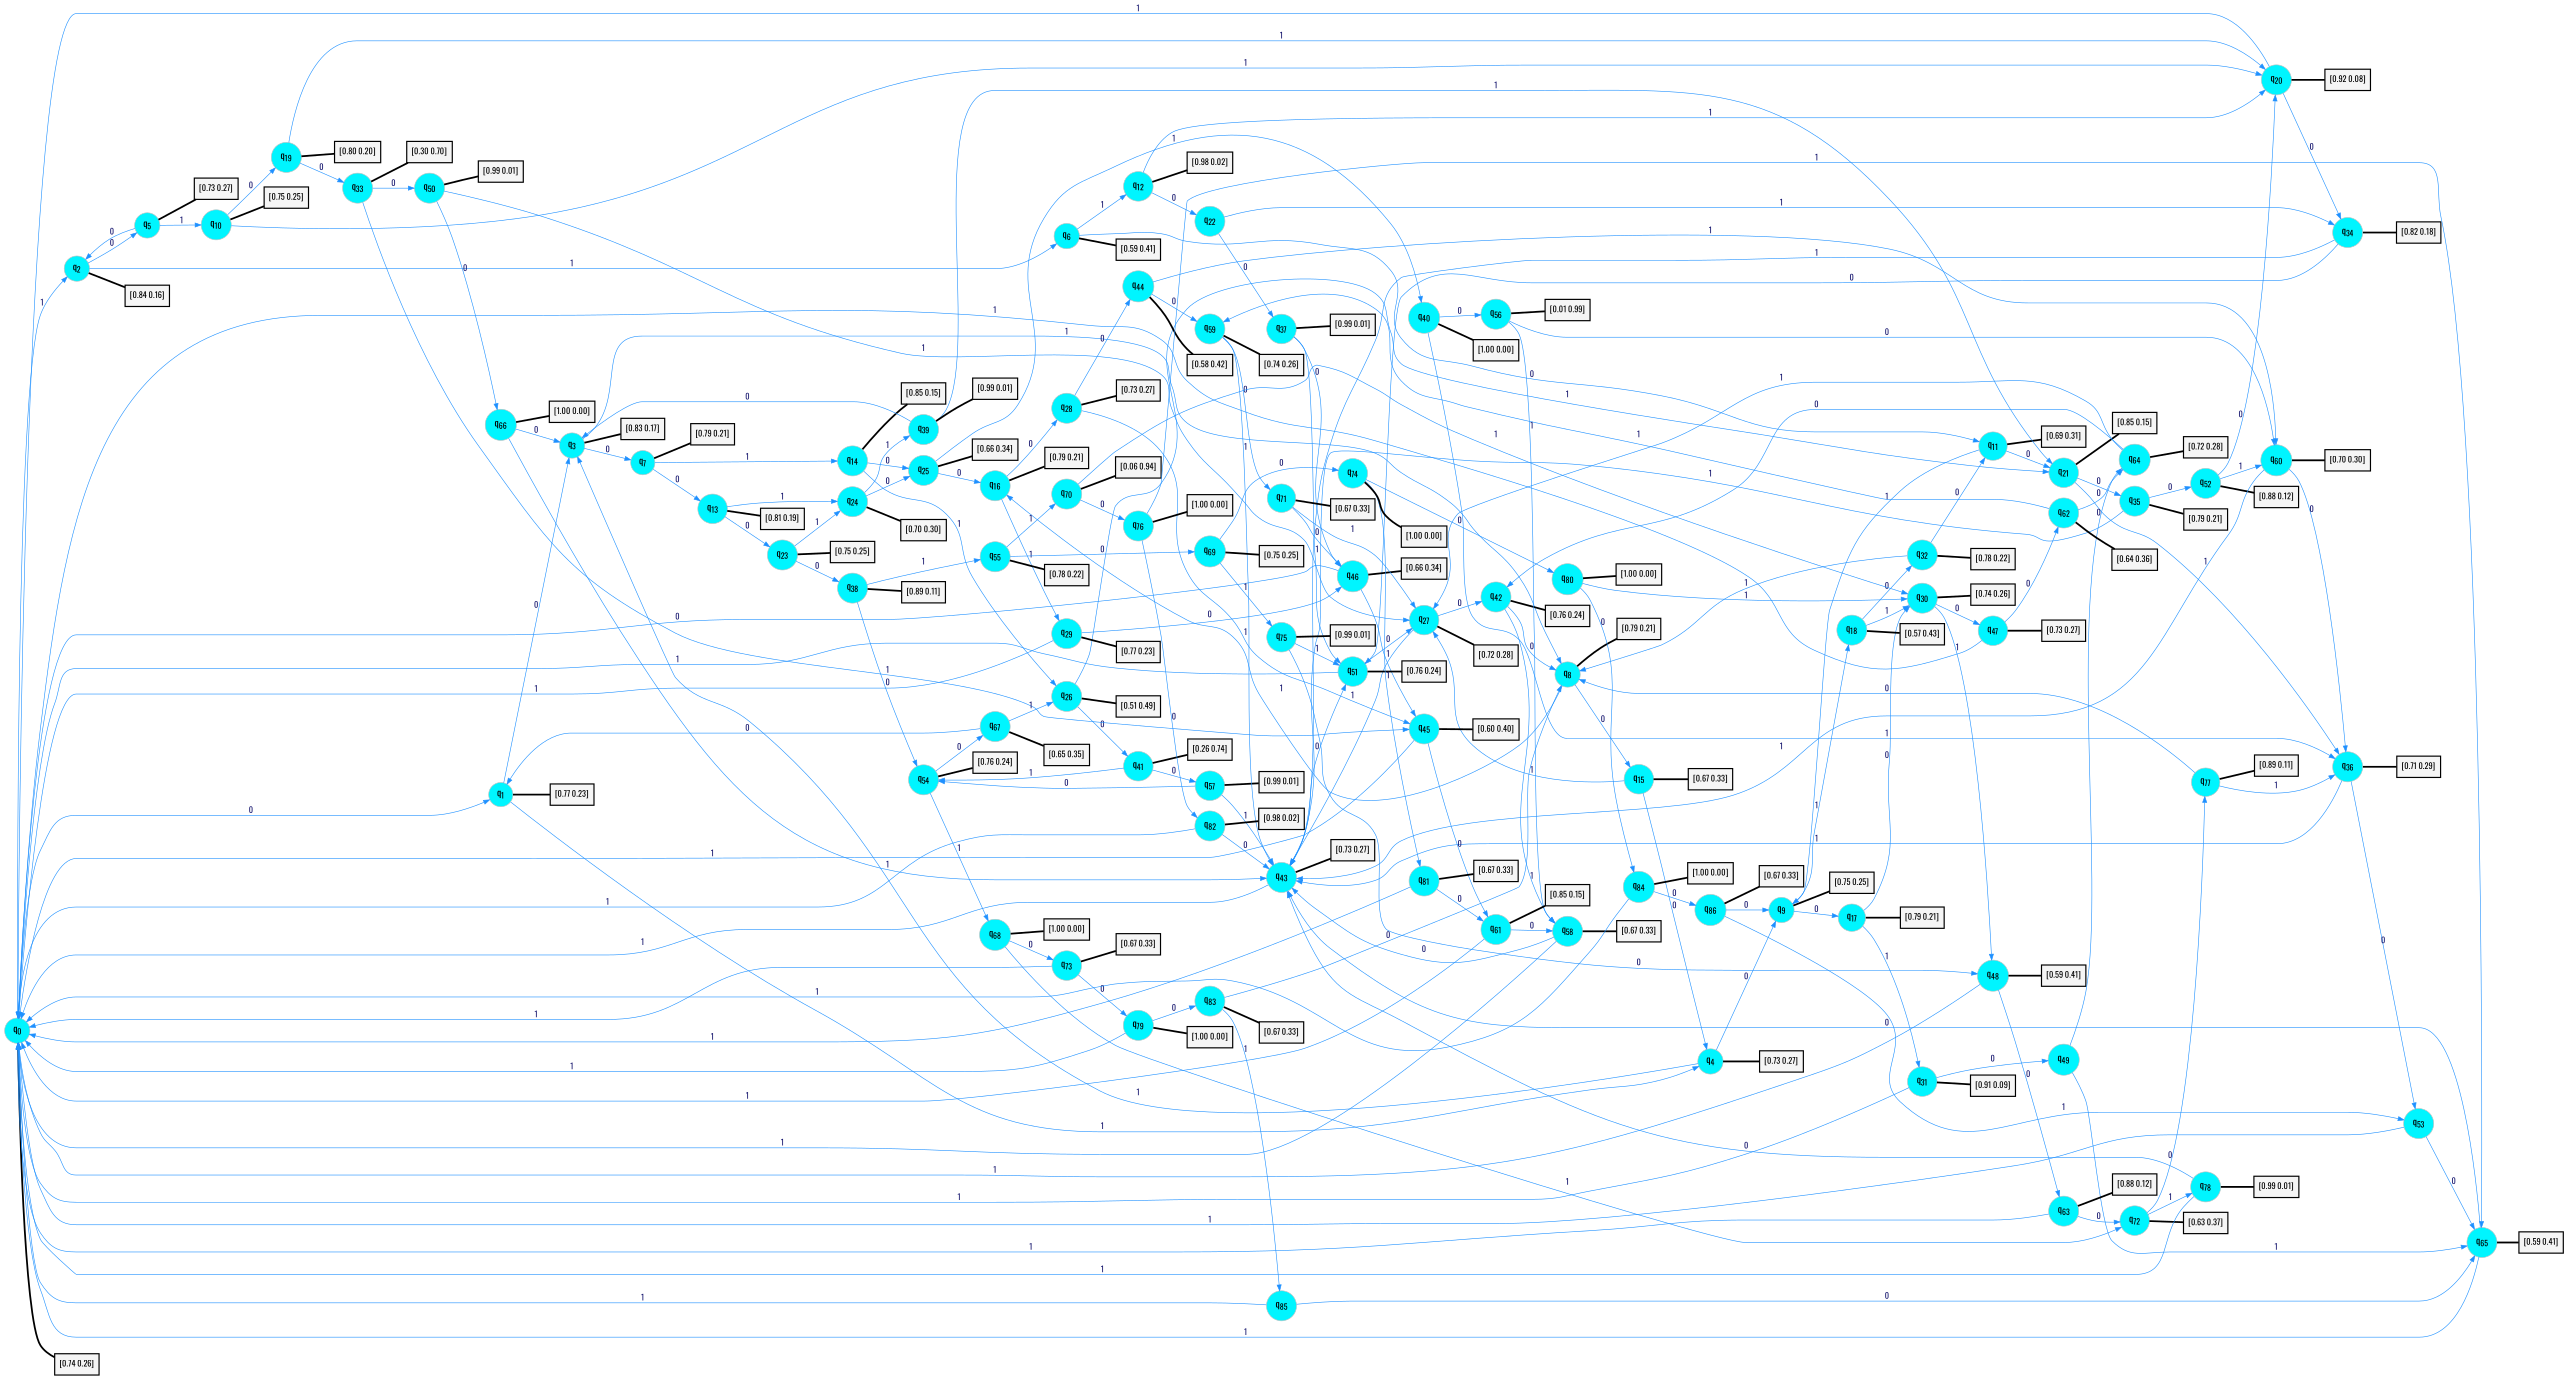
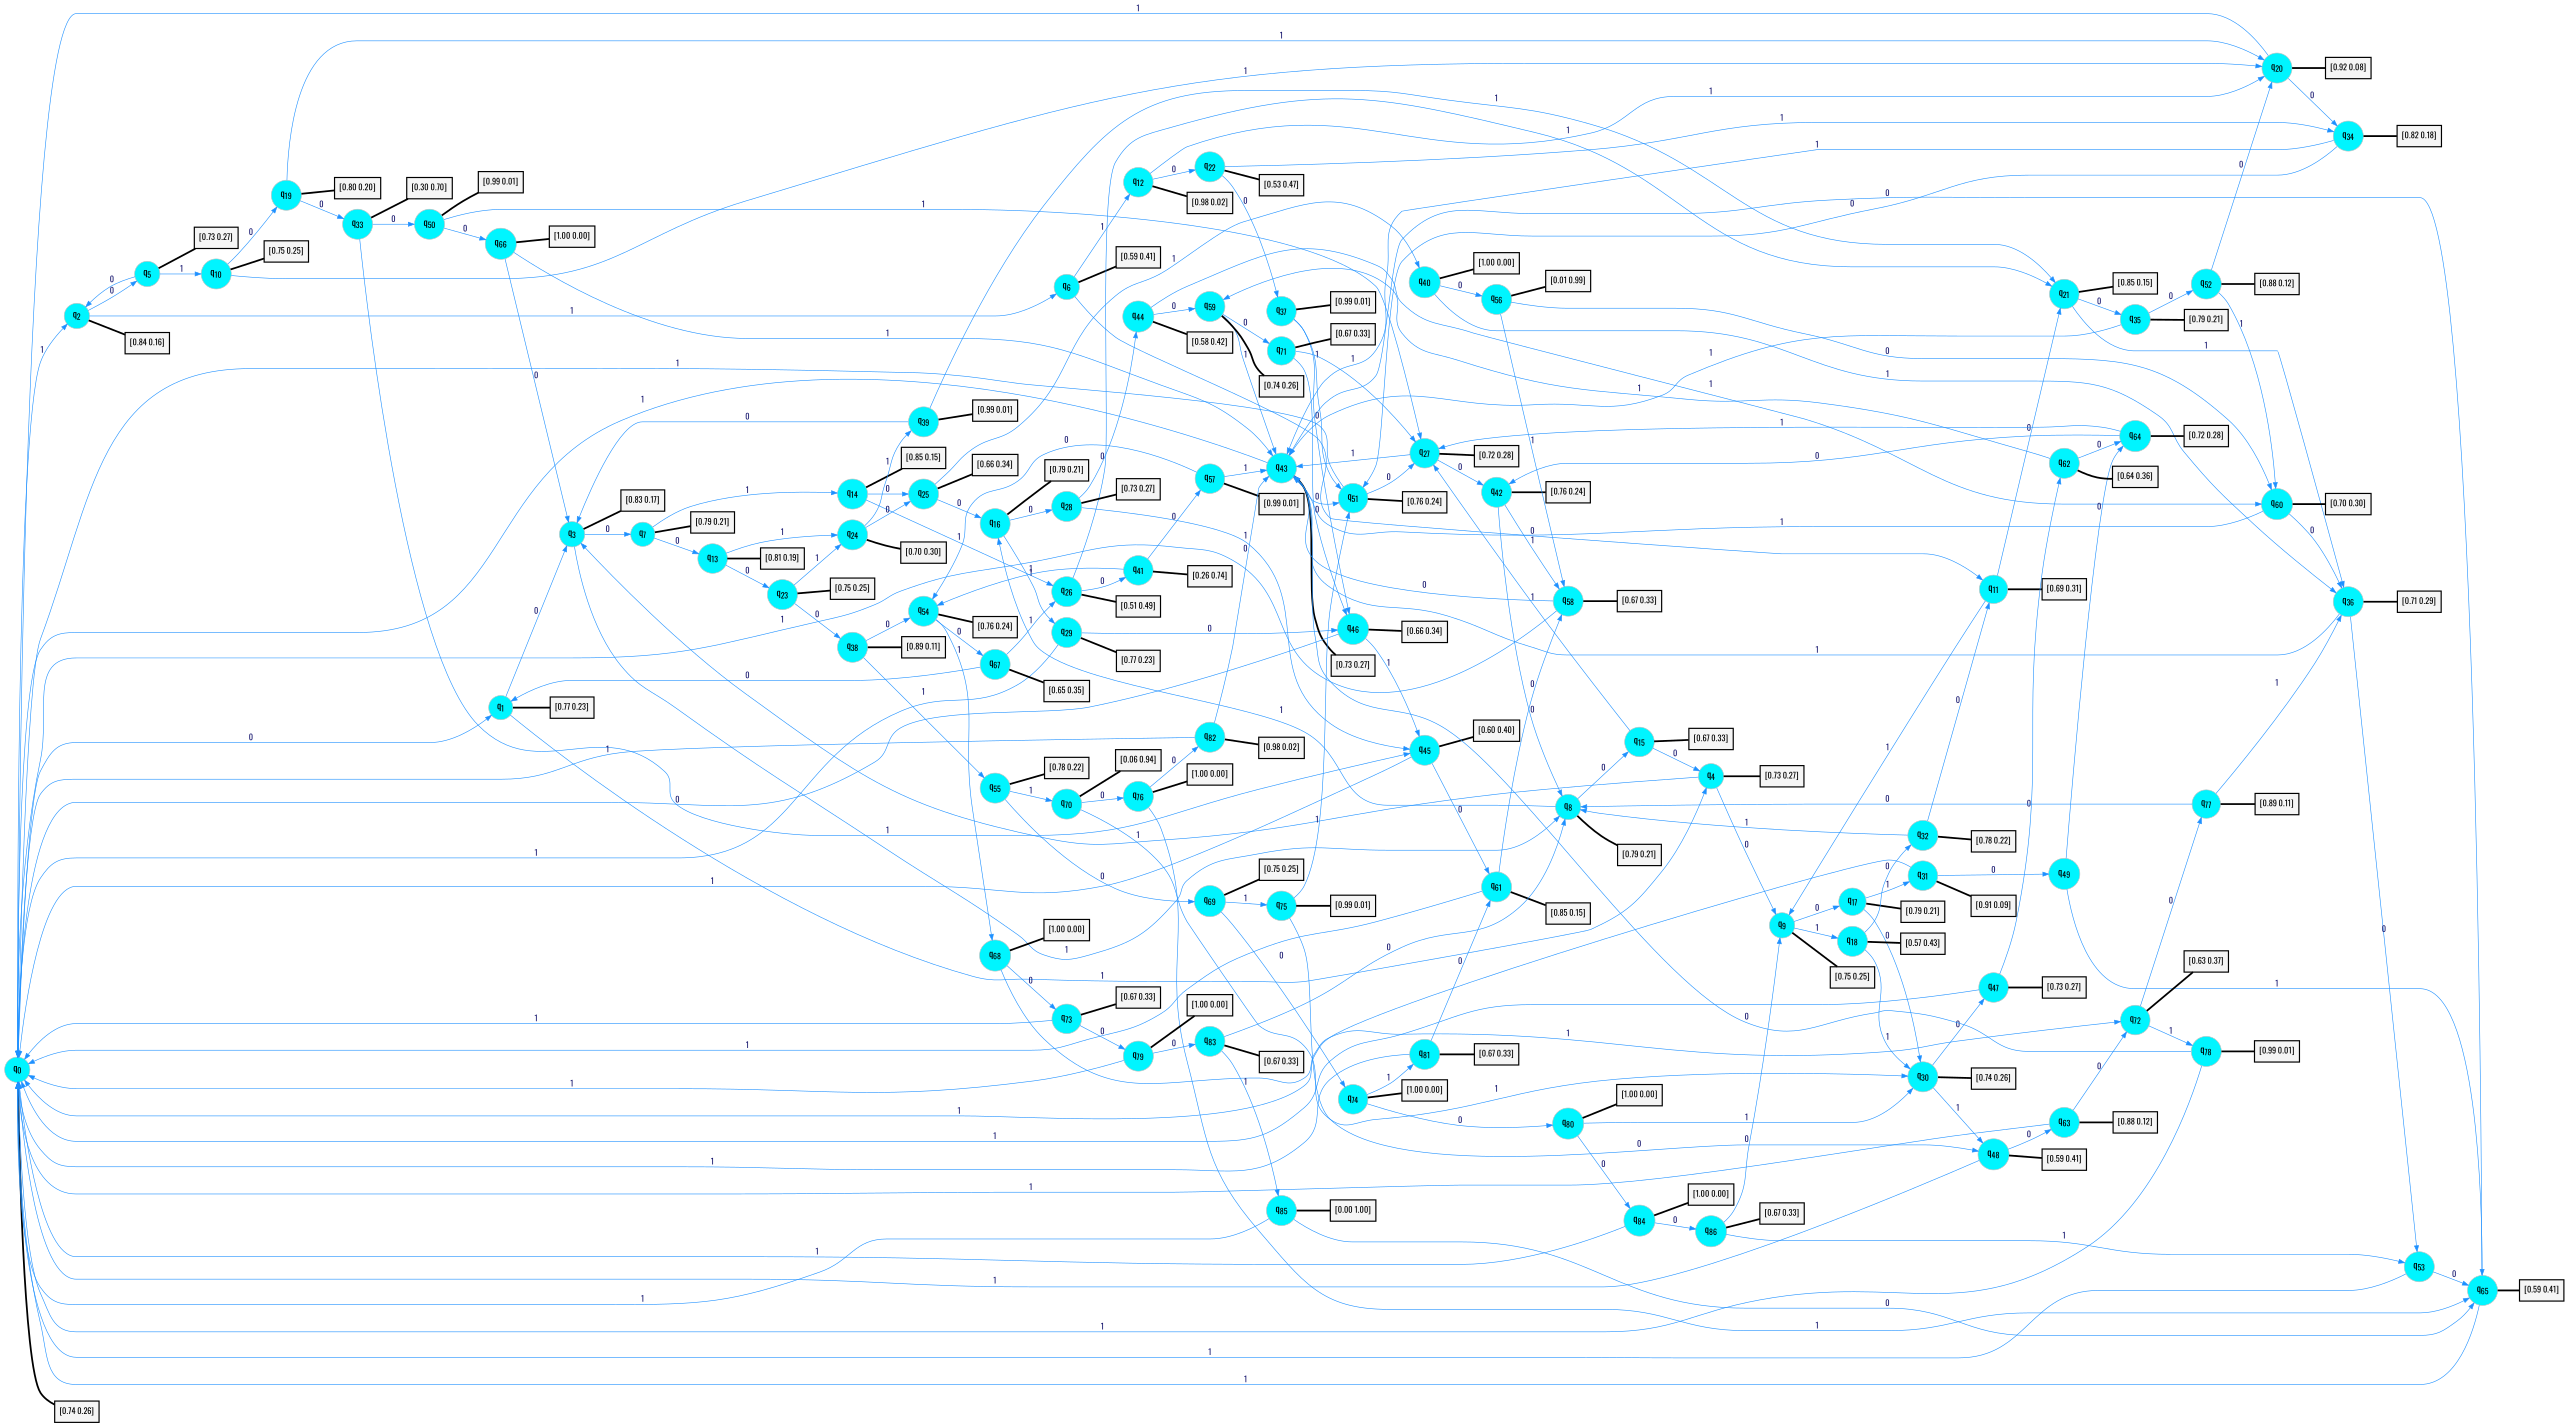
node "[0.53 0.47]": added
node "[0.00 1.00]": added
